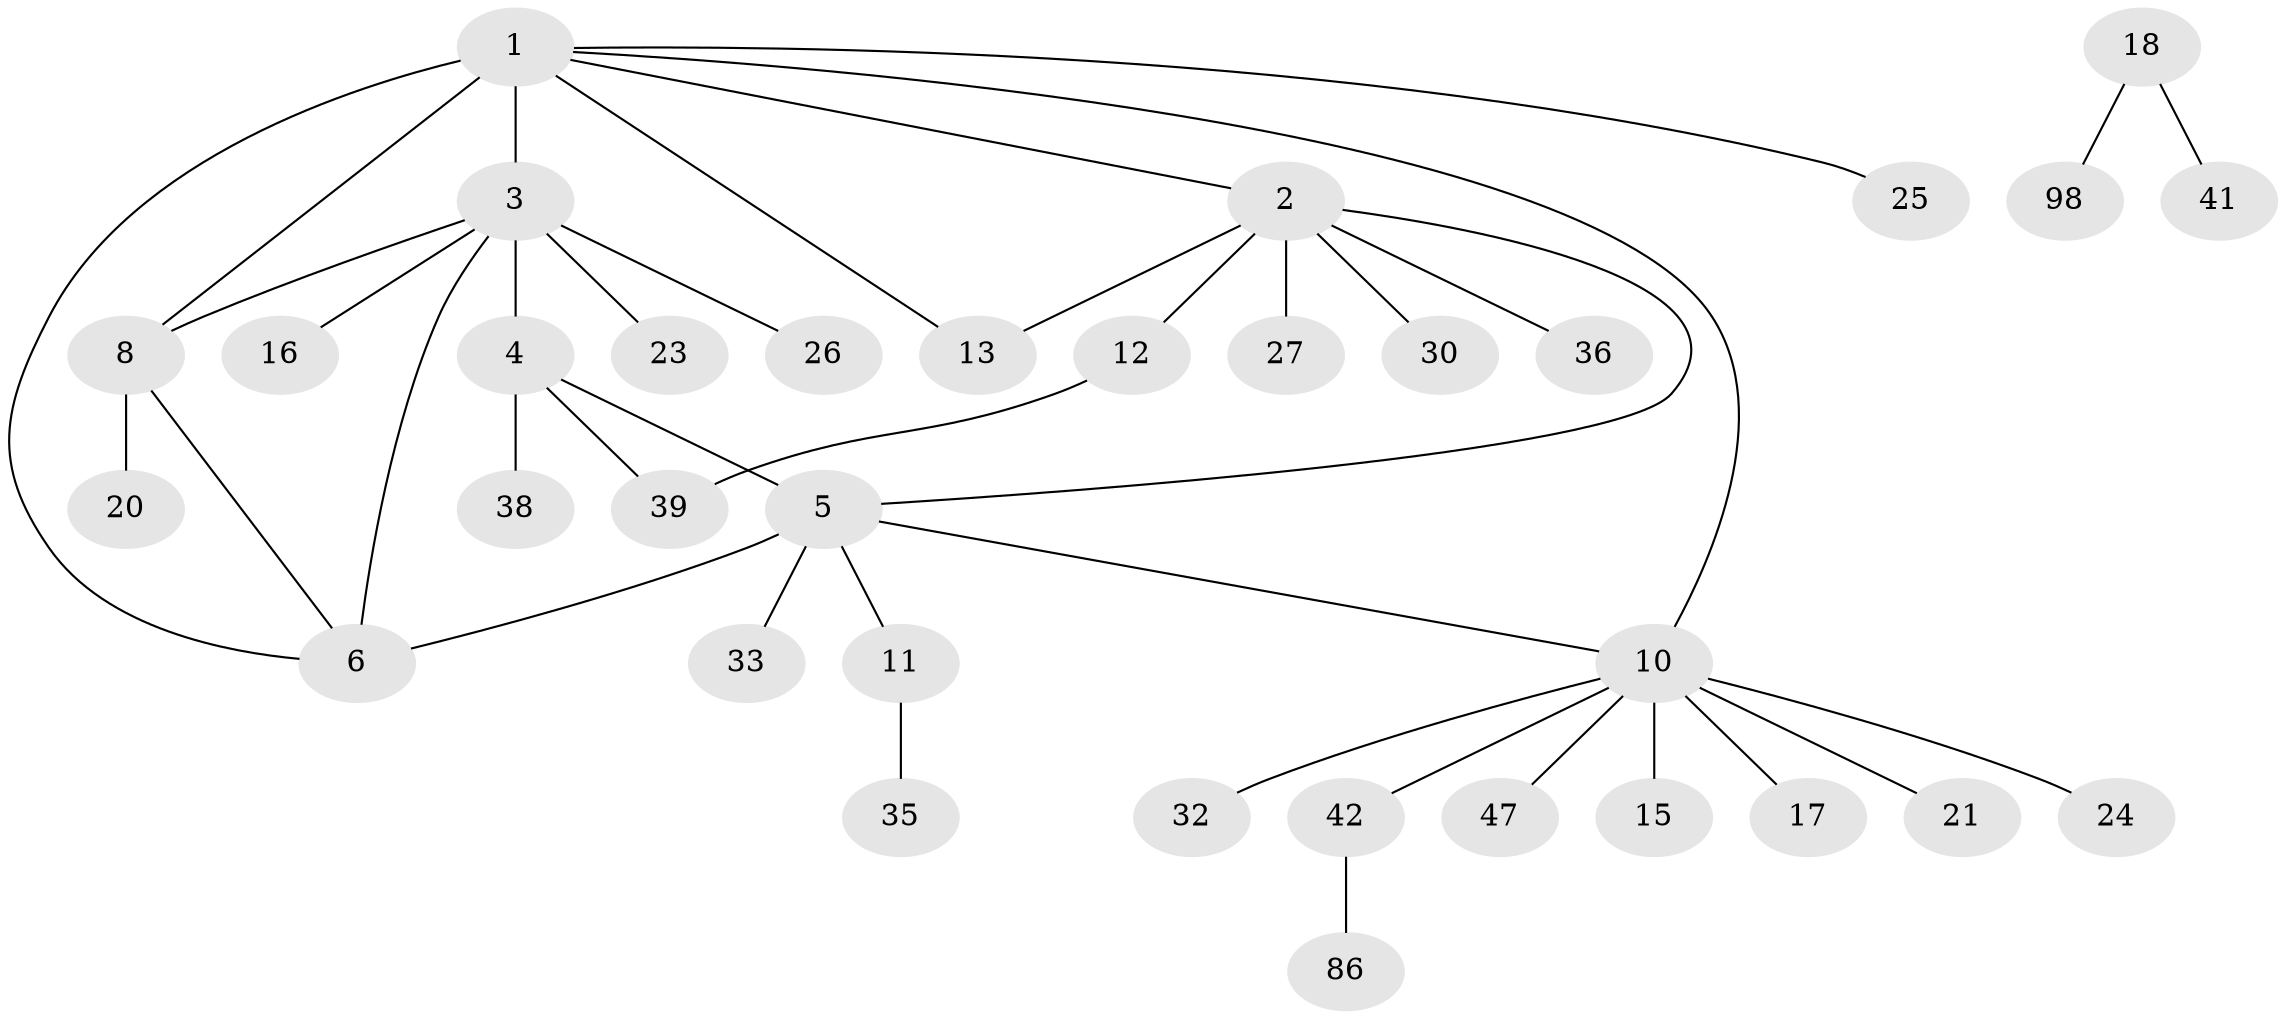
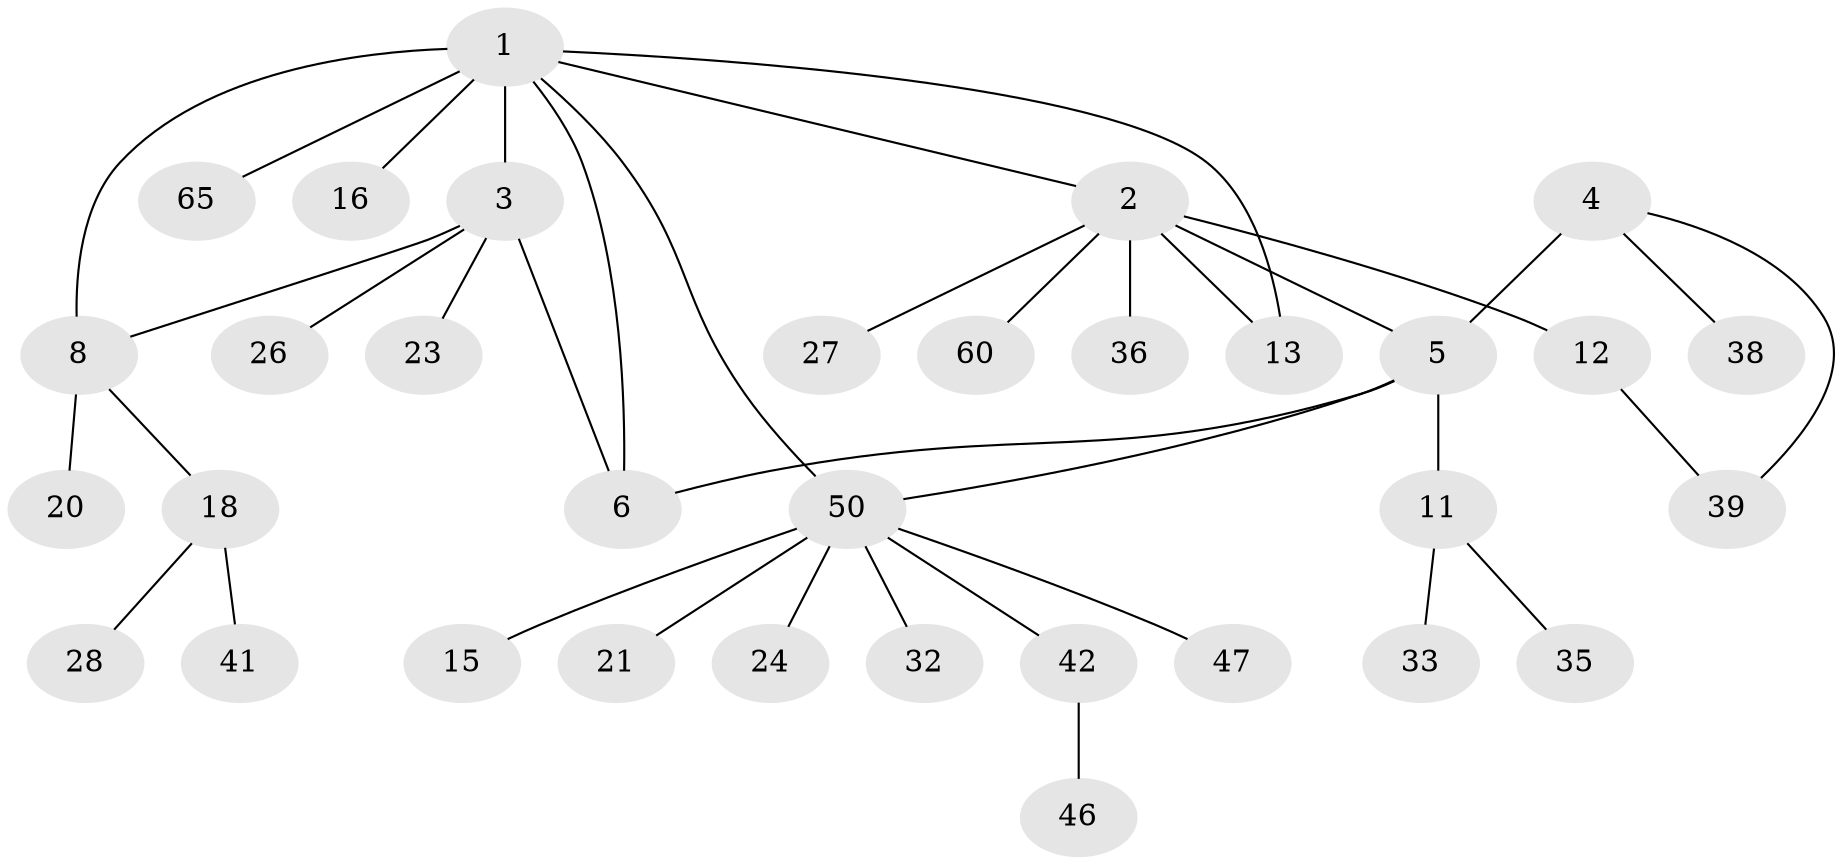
node "25": label "25" -> "65"
node "98": label "98" -> "28"
edge "3" -- "16": now "1" -- "16"
edge "3" -- "4": removed
node "30": label "30" -> "60"
edge "8" -- "6": now "8" -- "18"
edge "5" -- "33": now "11" -- "33"
node "10": label "10" -> "50"
node "17": removed
node "86": label "86" -> "46"
